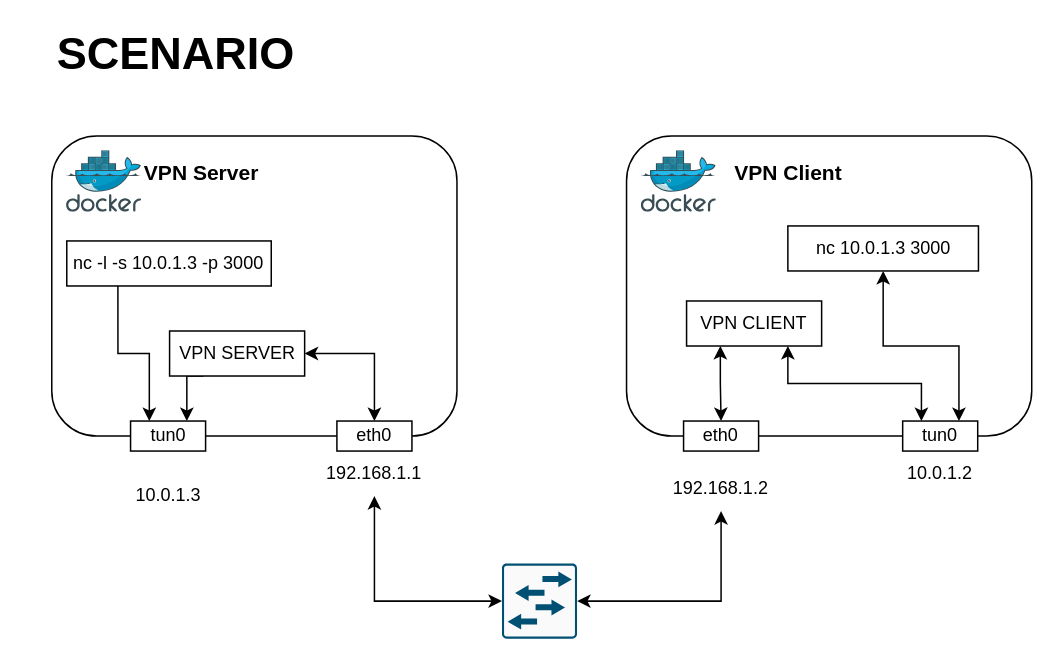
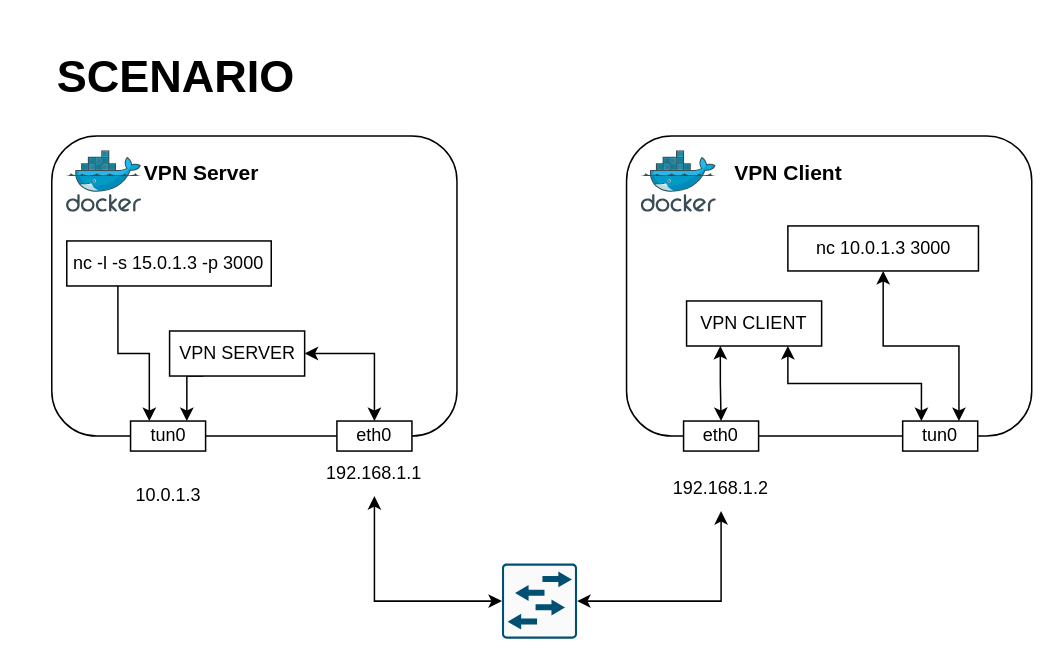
node "SCENARIO": moved (176, 53) -> (176, 76)
node "nc -l -s 10.0.1.3 -p 3000": label "nc -l -s 10.0.1.3 -p 3000" -> "nc -l -s 15.0.1.3 -p 3000"
node "10.0.1.2": removed
